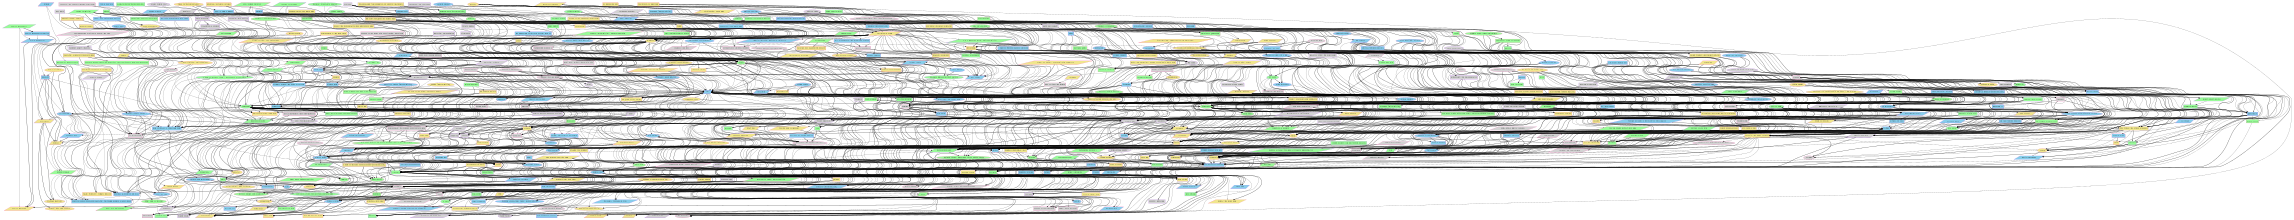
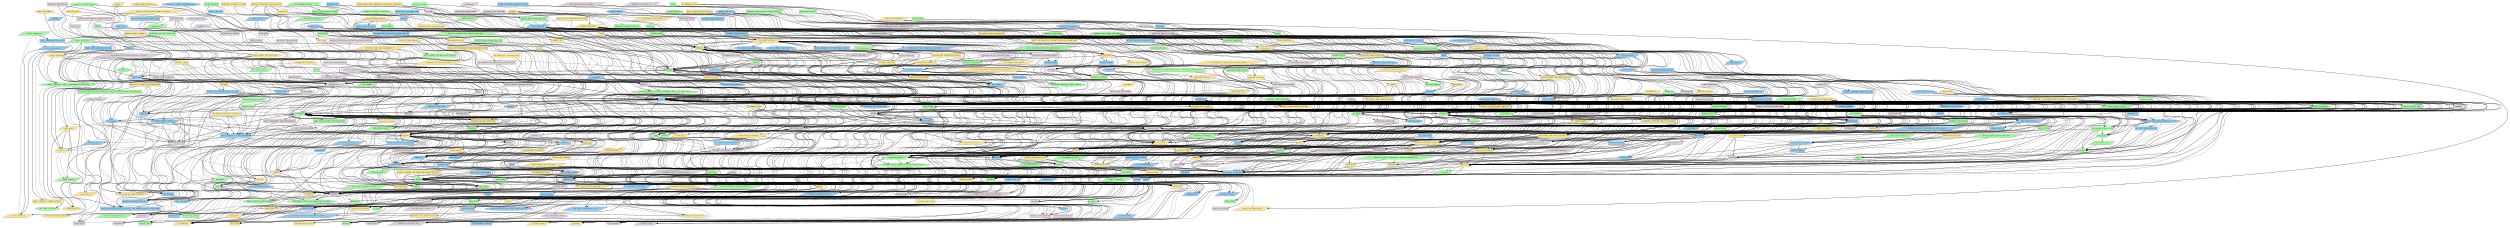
edge "Ark Nova" -> "Wingspan Asia": reversed
